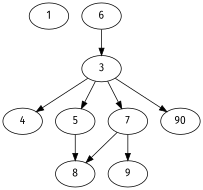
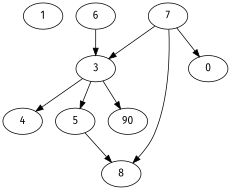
edge "3" -> "7": reversed
node "9": label "9" -> "0"
